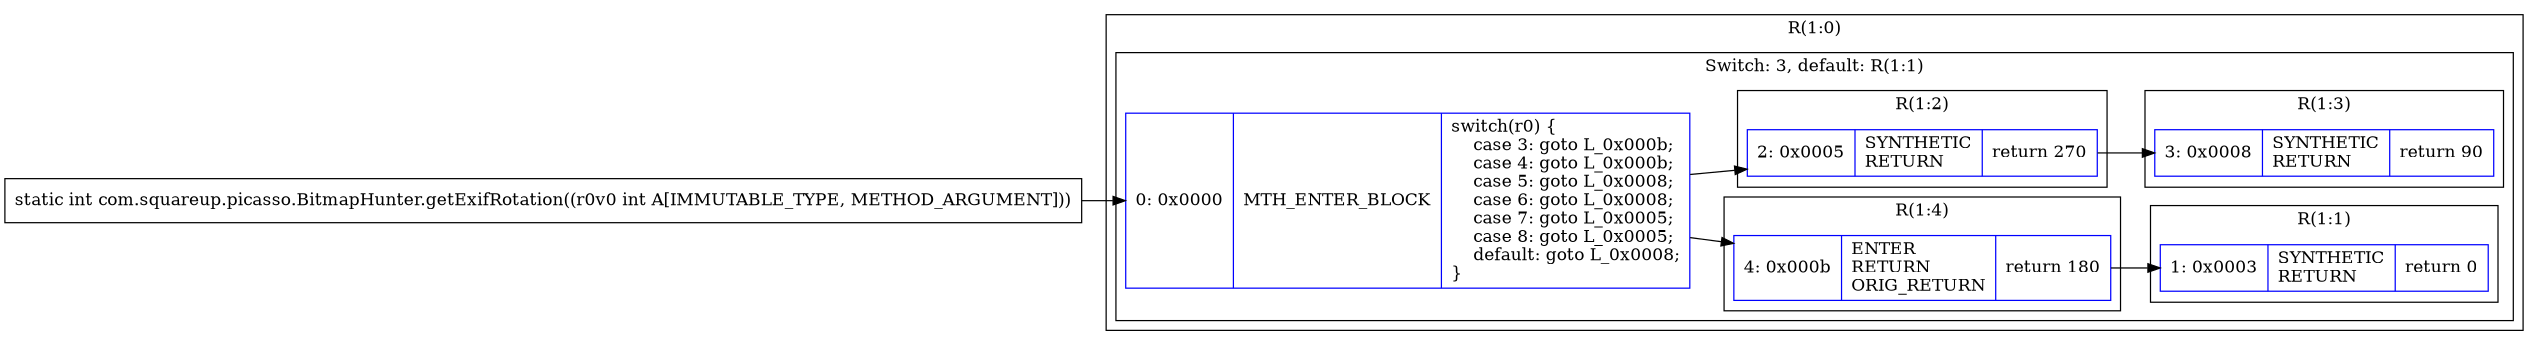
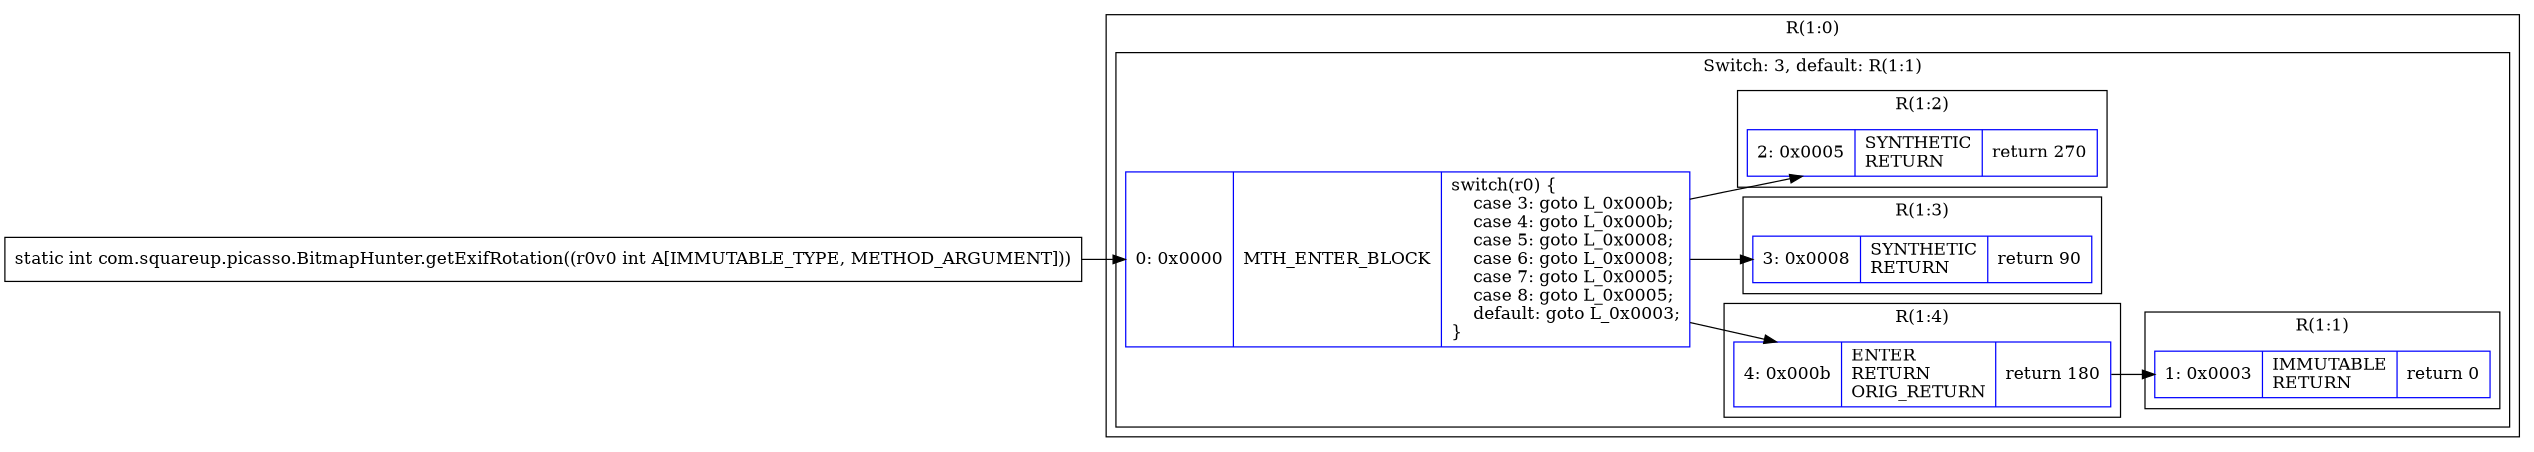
edge "2: 0x0005" -> "3: 0x0008": now "0: 0x0000" -> "3: 0x0008"
node "0: 0x0000": text "default: goto L_0x0008;" -> "default: goto L_0x0003;"
node "1: 0x0003": text "SYNTHETIC" -> "IMMUTABLE"
